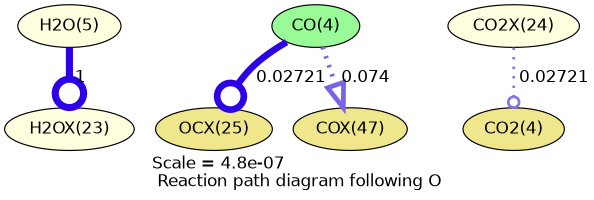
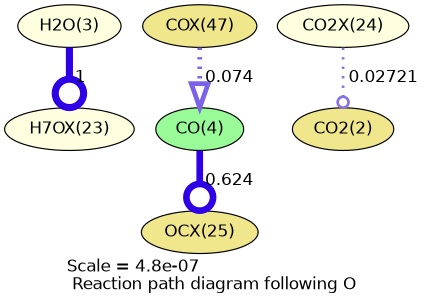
node "H2O(5)": label "H2O(5)" -> "H2O(3)"
edge "CO(4)" -> "COX(47)": reversed
edge "CO(4)" -> "OCX(25)": label " 0.02721" -> " 0.624"
node "H2OX(23)": label "H2OX(23)" -> "H7OX(23)"
node "CO2(4)": label "CO2(4)" -> "CO2(2)"
